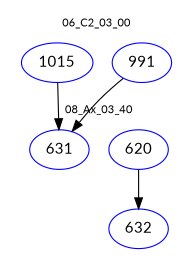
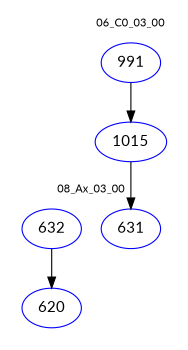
cluster "06_C2_03_00": label "06_C2_03_00" -> "06_C0_03_00"
edge "991" -> "631": now "991" -> "1015"
cluster "08_Ax_03_40": label "08_Ax_03_40" -> "08_Ax_03_00"
edge "620" -> "632": reversed
